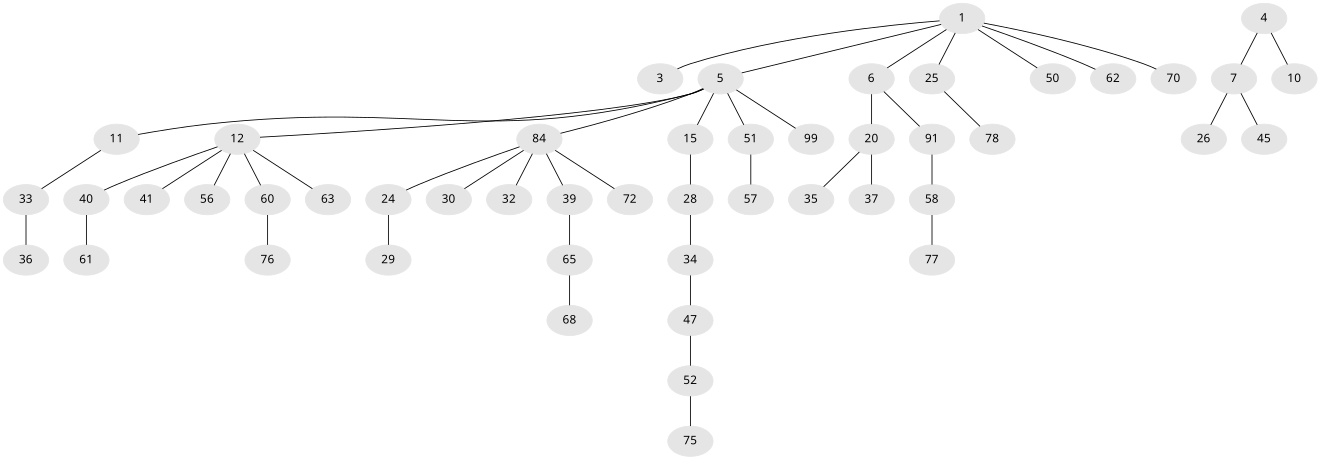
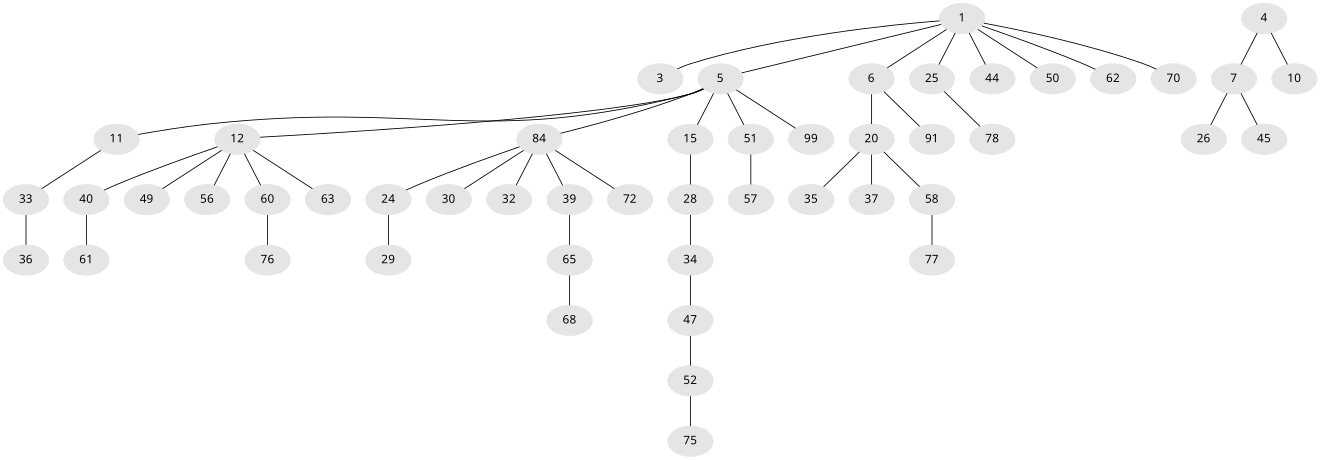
node "44": added
edge "91" -- "58": now "20" -- "58"
node "41": label "41" -> "49"
